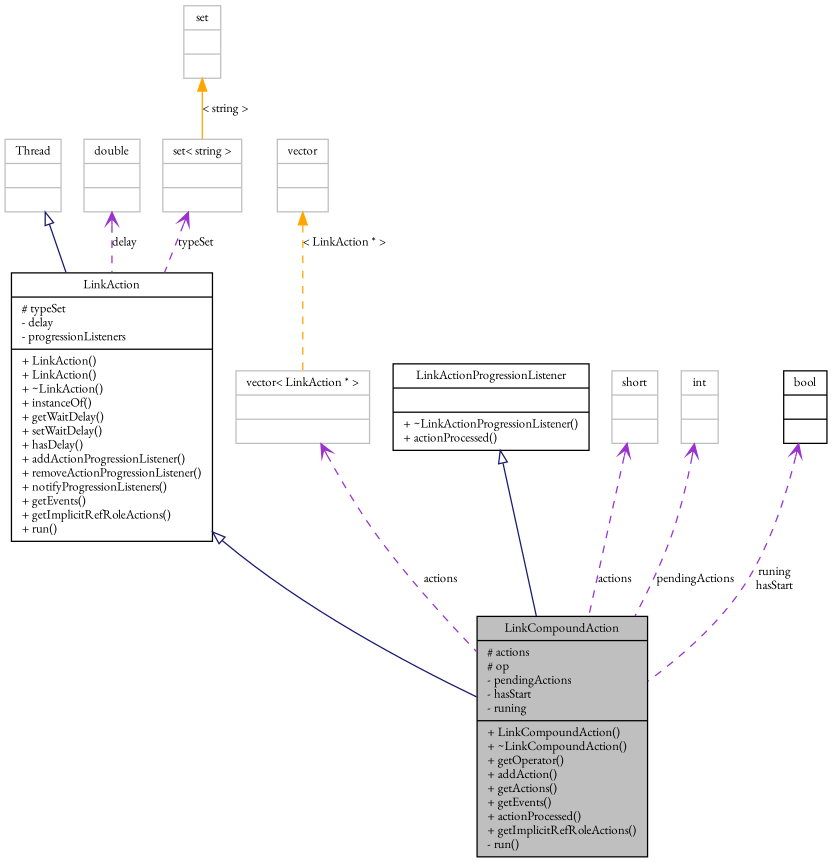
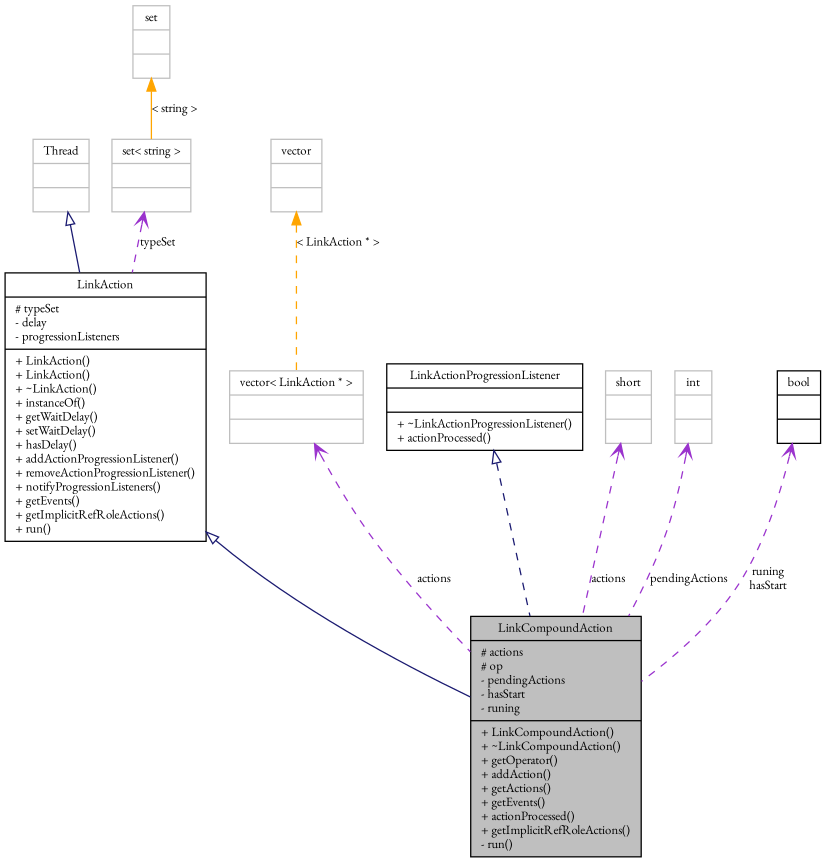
node "double": removed
edge "LinkCompoundAction" -> "LinkActionProgressionListener": style solid -> dashed
